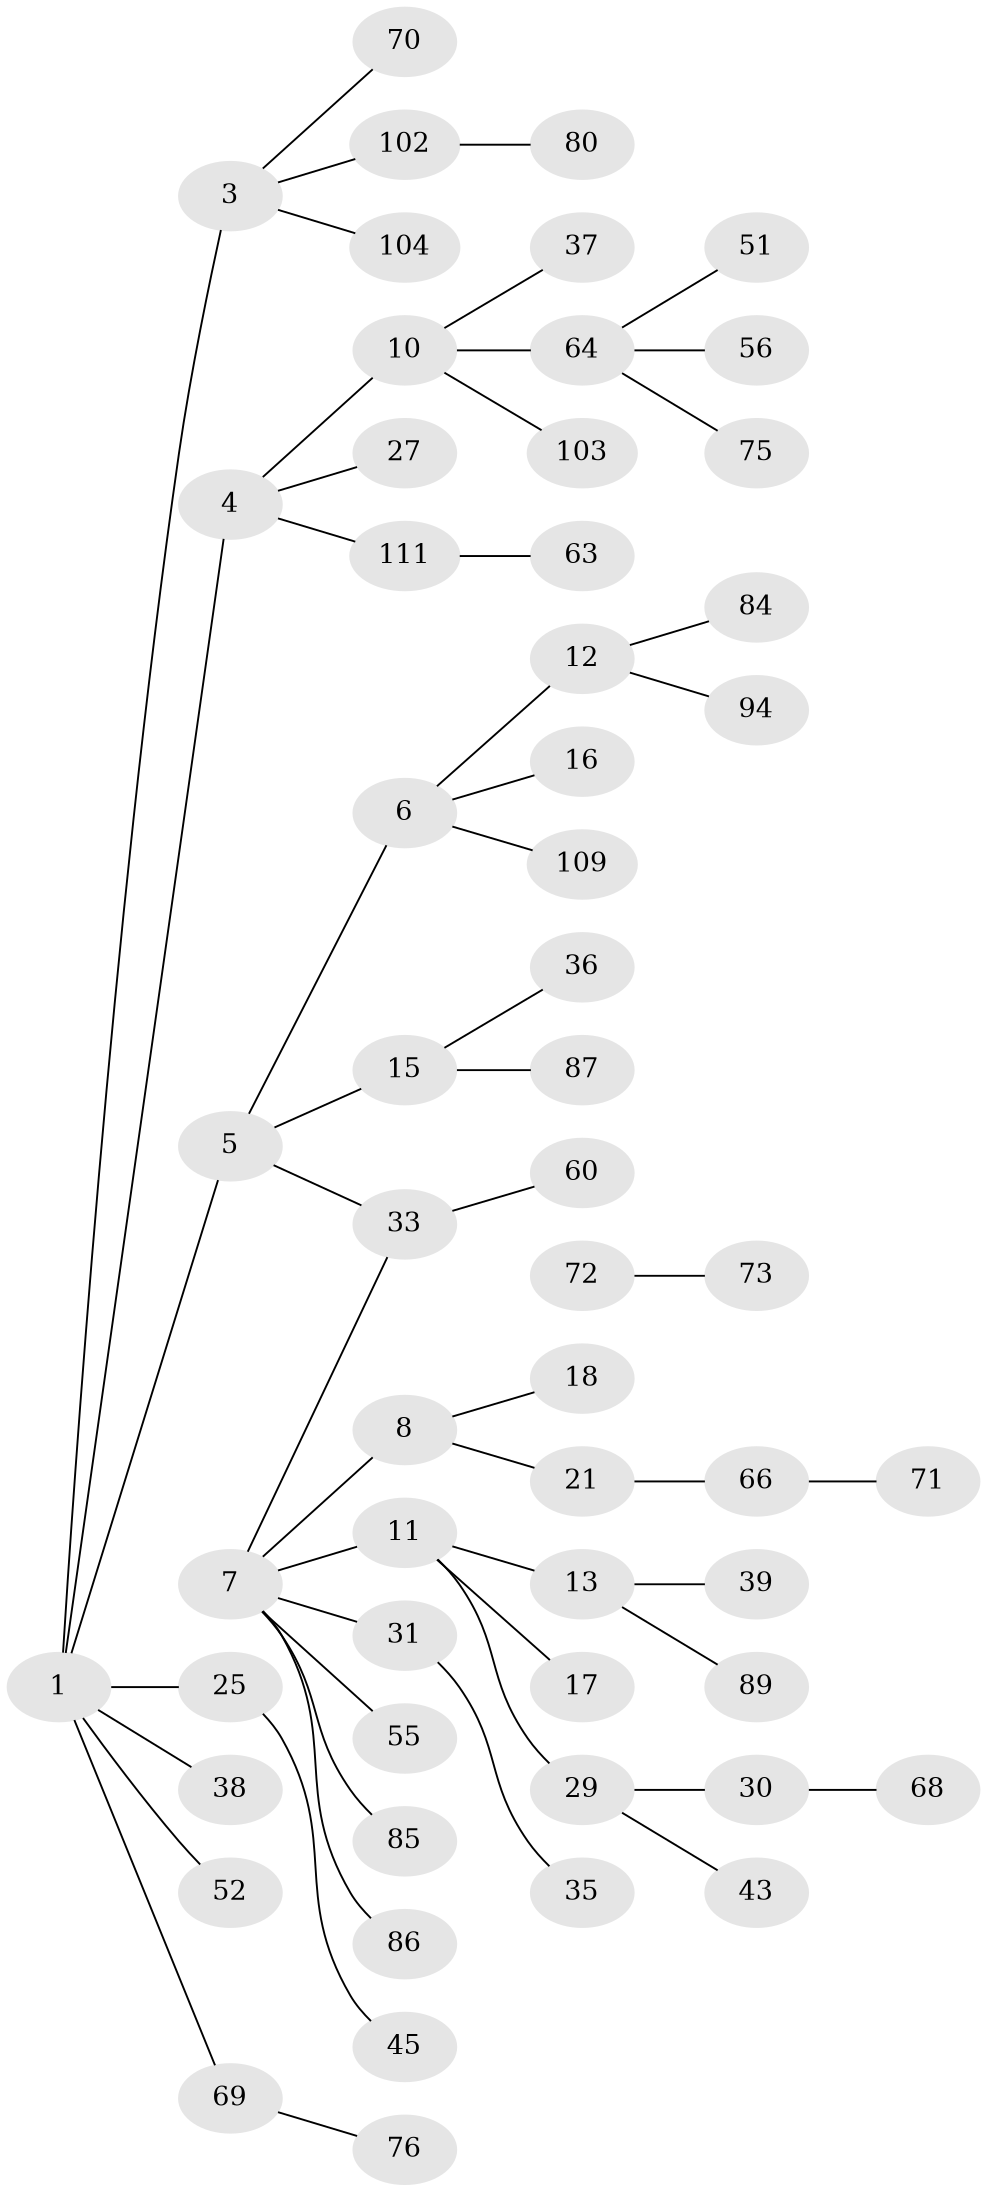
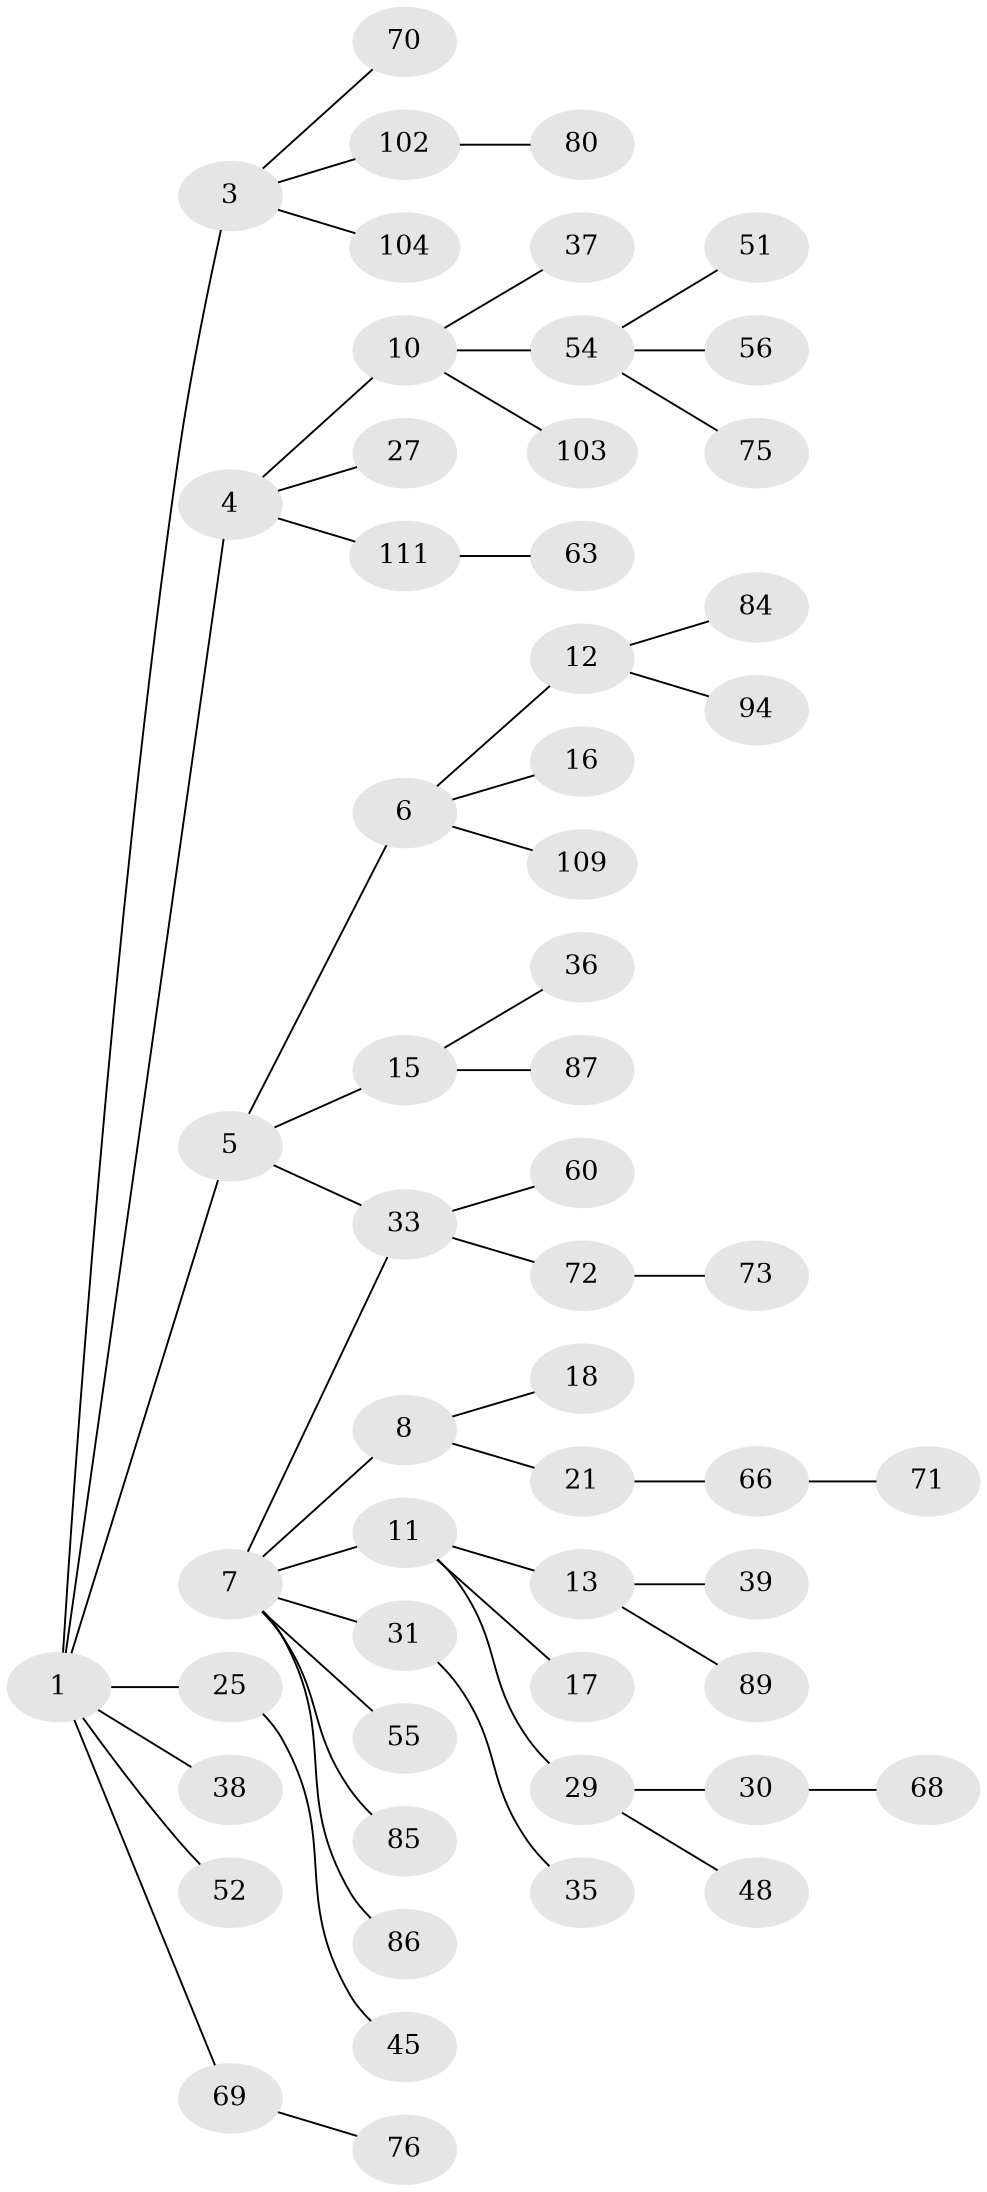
node "64": label "64" -> "54"
edge "33" -- "72": added
node "43": label "43" -> "48"
